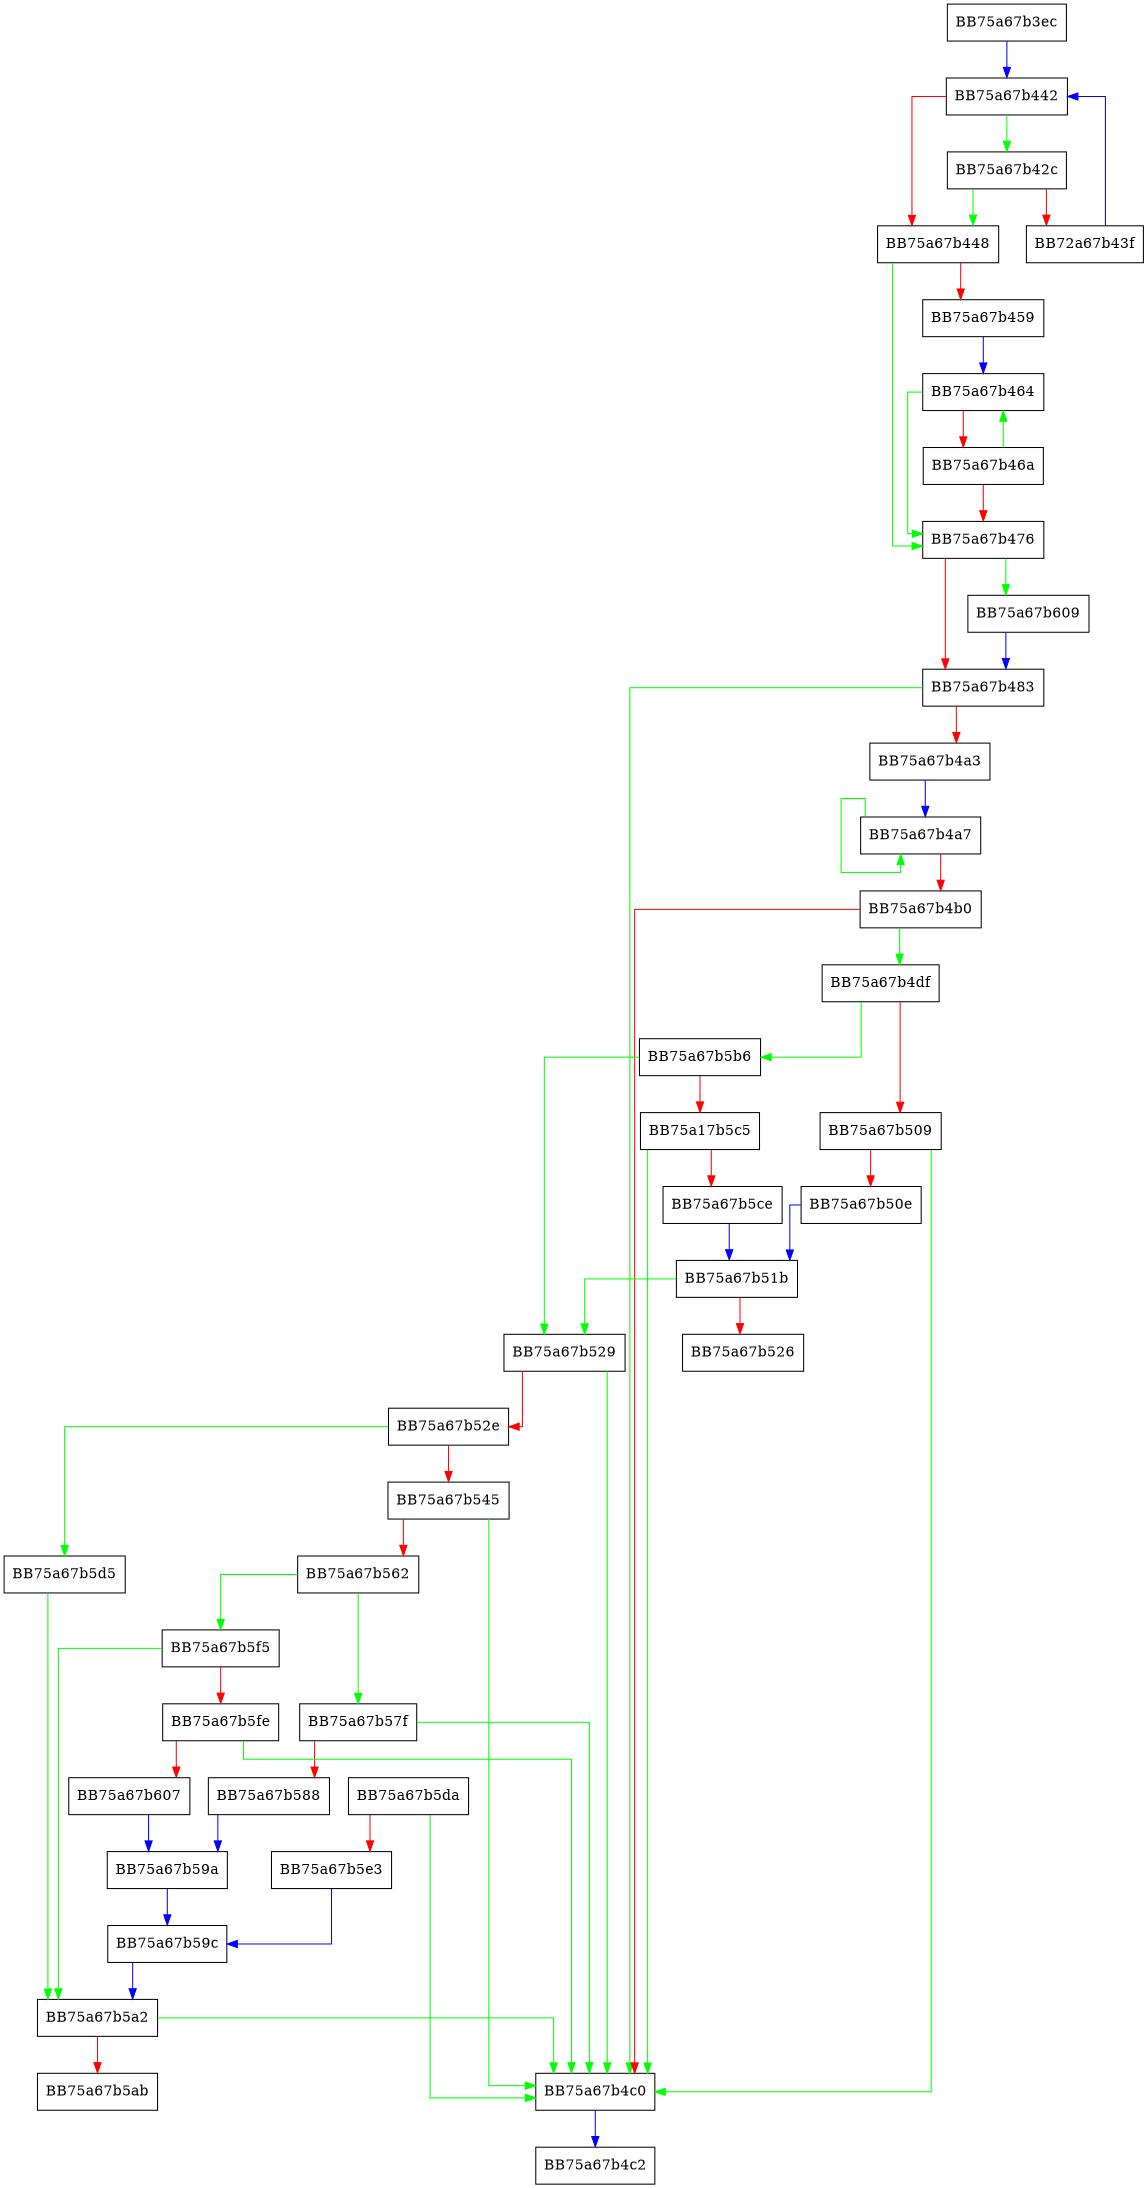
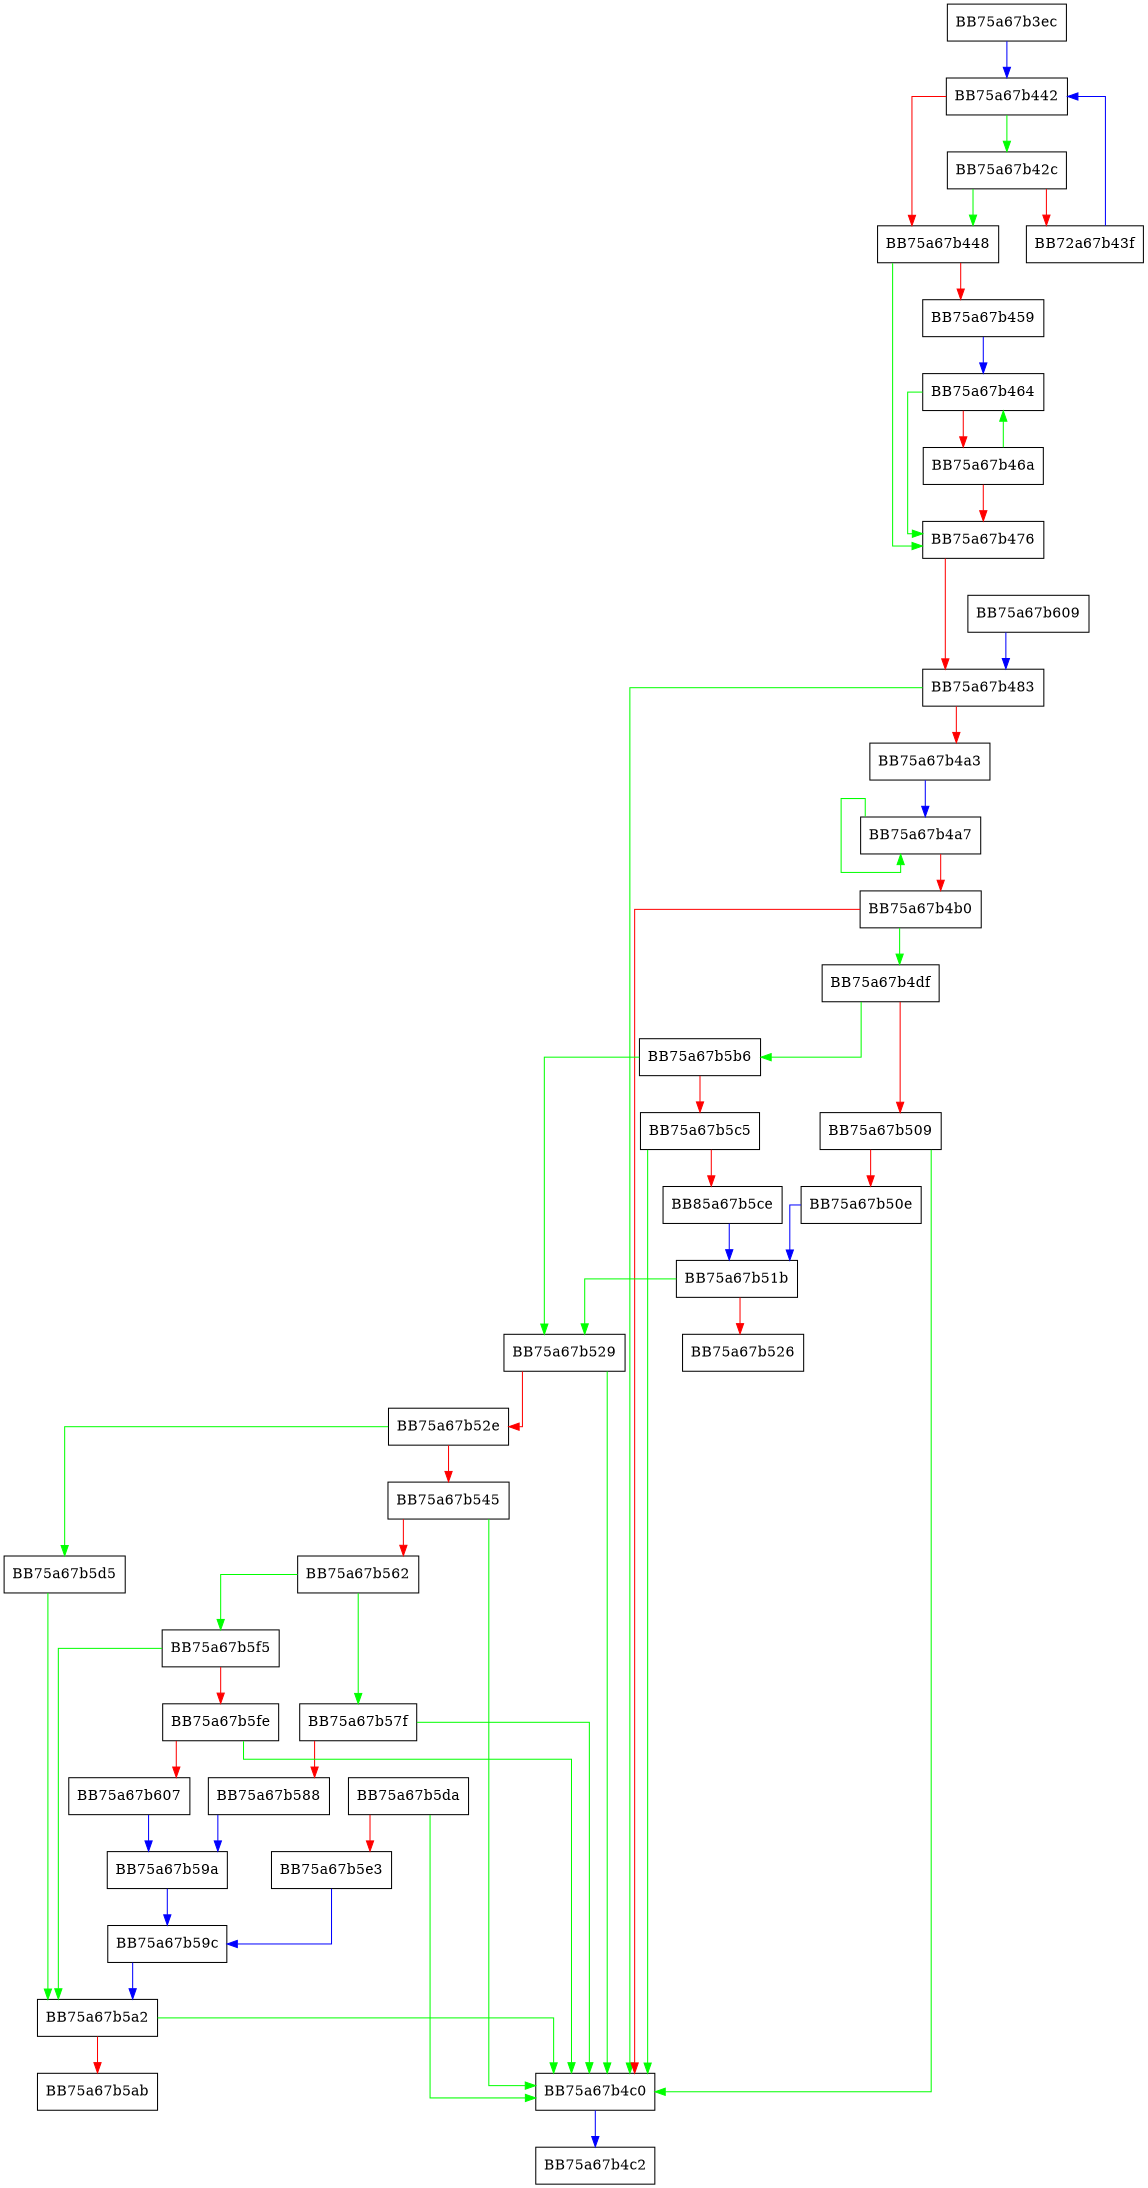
edge "BB75a67b476" -> "BB75a67b609": removed
node "BB75a17b5c5": label "BB75a17b5c5" -> "BB75a67b5c5"
node "BB75a67b5ce": label "BB75a67b5ce" -> "BB85a67b5ce"
